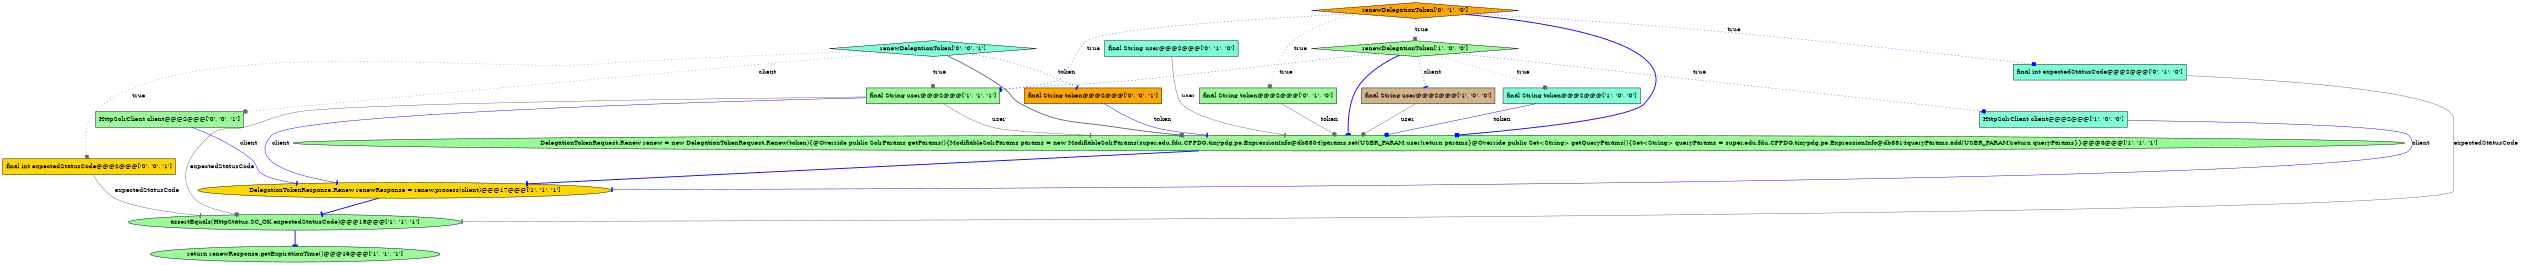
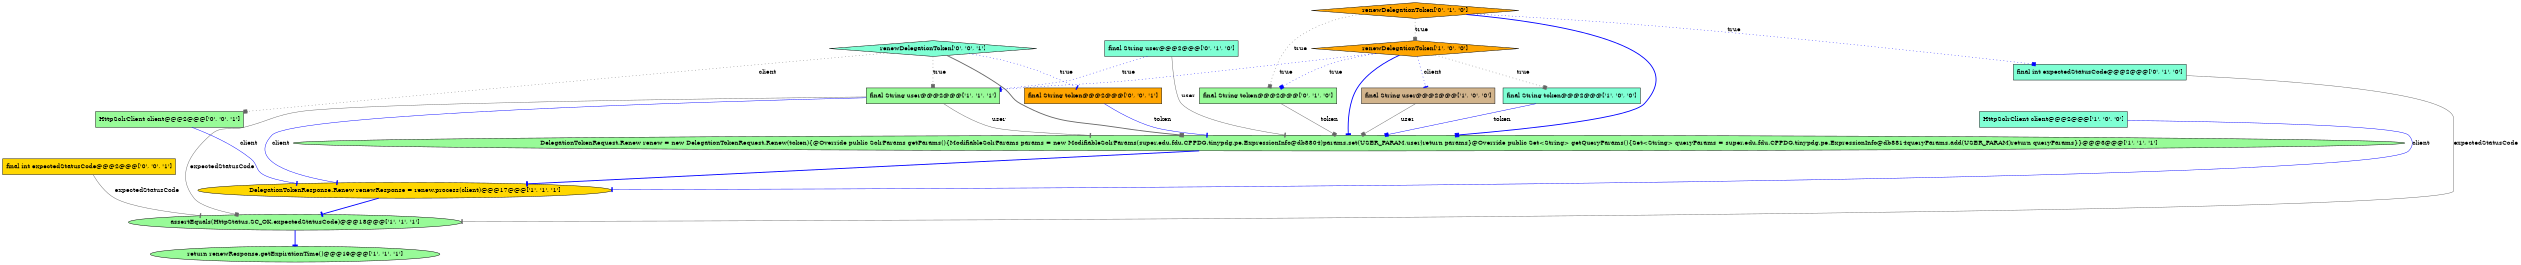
edge "renewDelegationToken['0', '1', '0']" -> "final String user@@@2@@@['1', '1', '1']": now "final String user@@@2@@@['0', '1', '0']" -> "final String user@@@2@@@['1', '1', '1']"
node "renewDelegationToken['1', '0', '0']": fillcolor palegreen -> orange
edge "renewDelegationToken['0', '0', '1']" -> "final int expectedStatusCode@@@2@@@['0', '0', '1']": removed, label "true"
edge "renewDelegationToken['0', '0', '1']" -> "final String token@@@2@@@['0', '0', '1']": label "token" -> "true"
edge "renewDelegationToken['1', '0', '0']" -> "HttpSolrClient client@@@2@@@['1', '0', '0']": now "renewDelegationToken['1', '0', '0']" -> "final String token@@@2@@@['0', '1', '0']"
